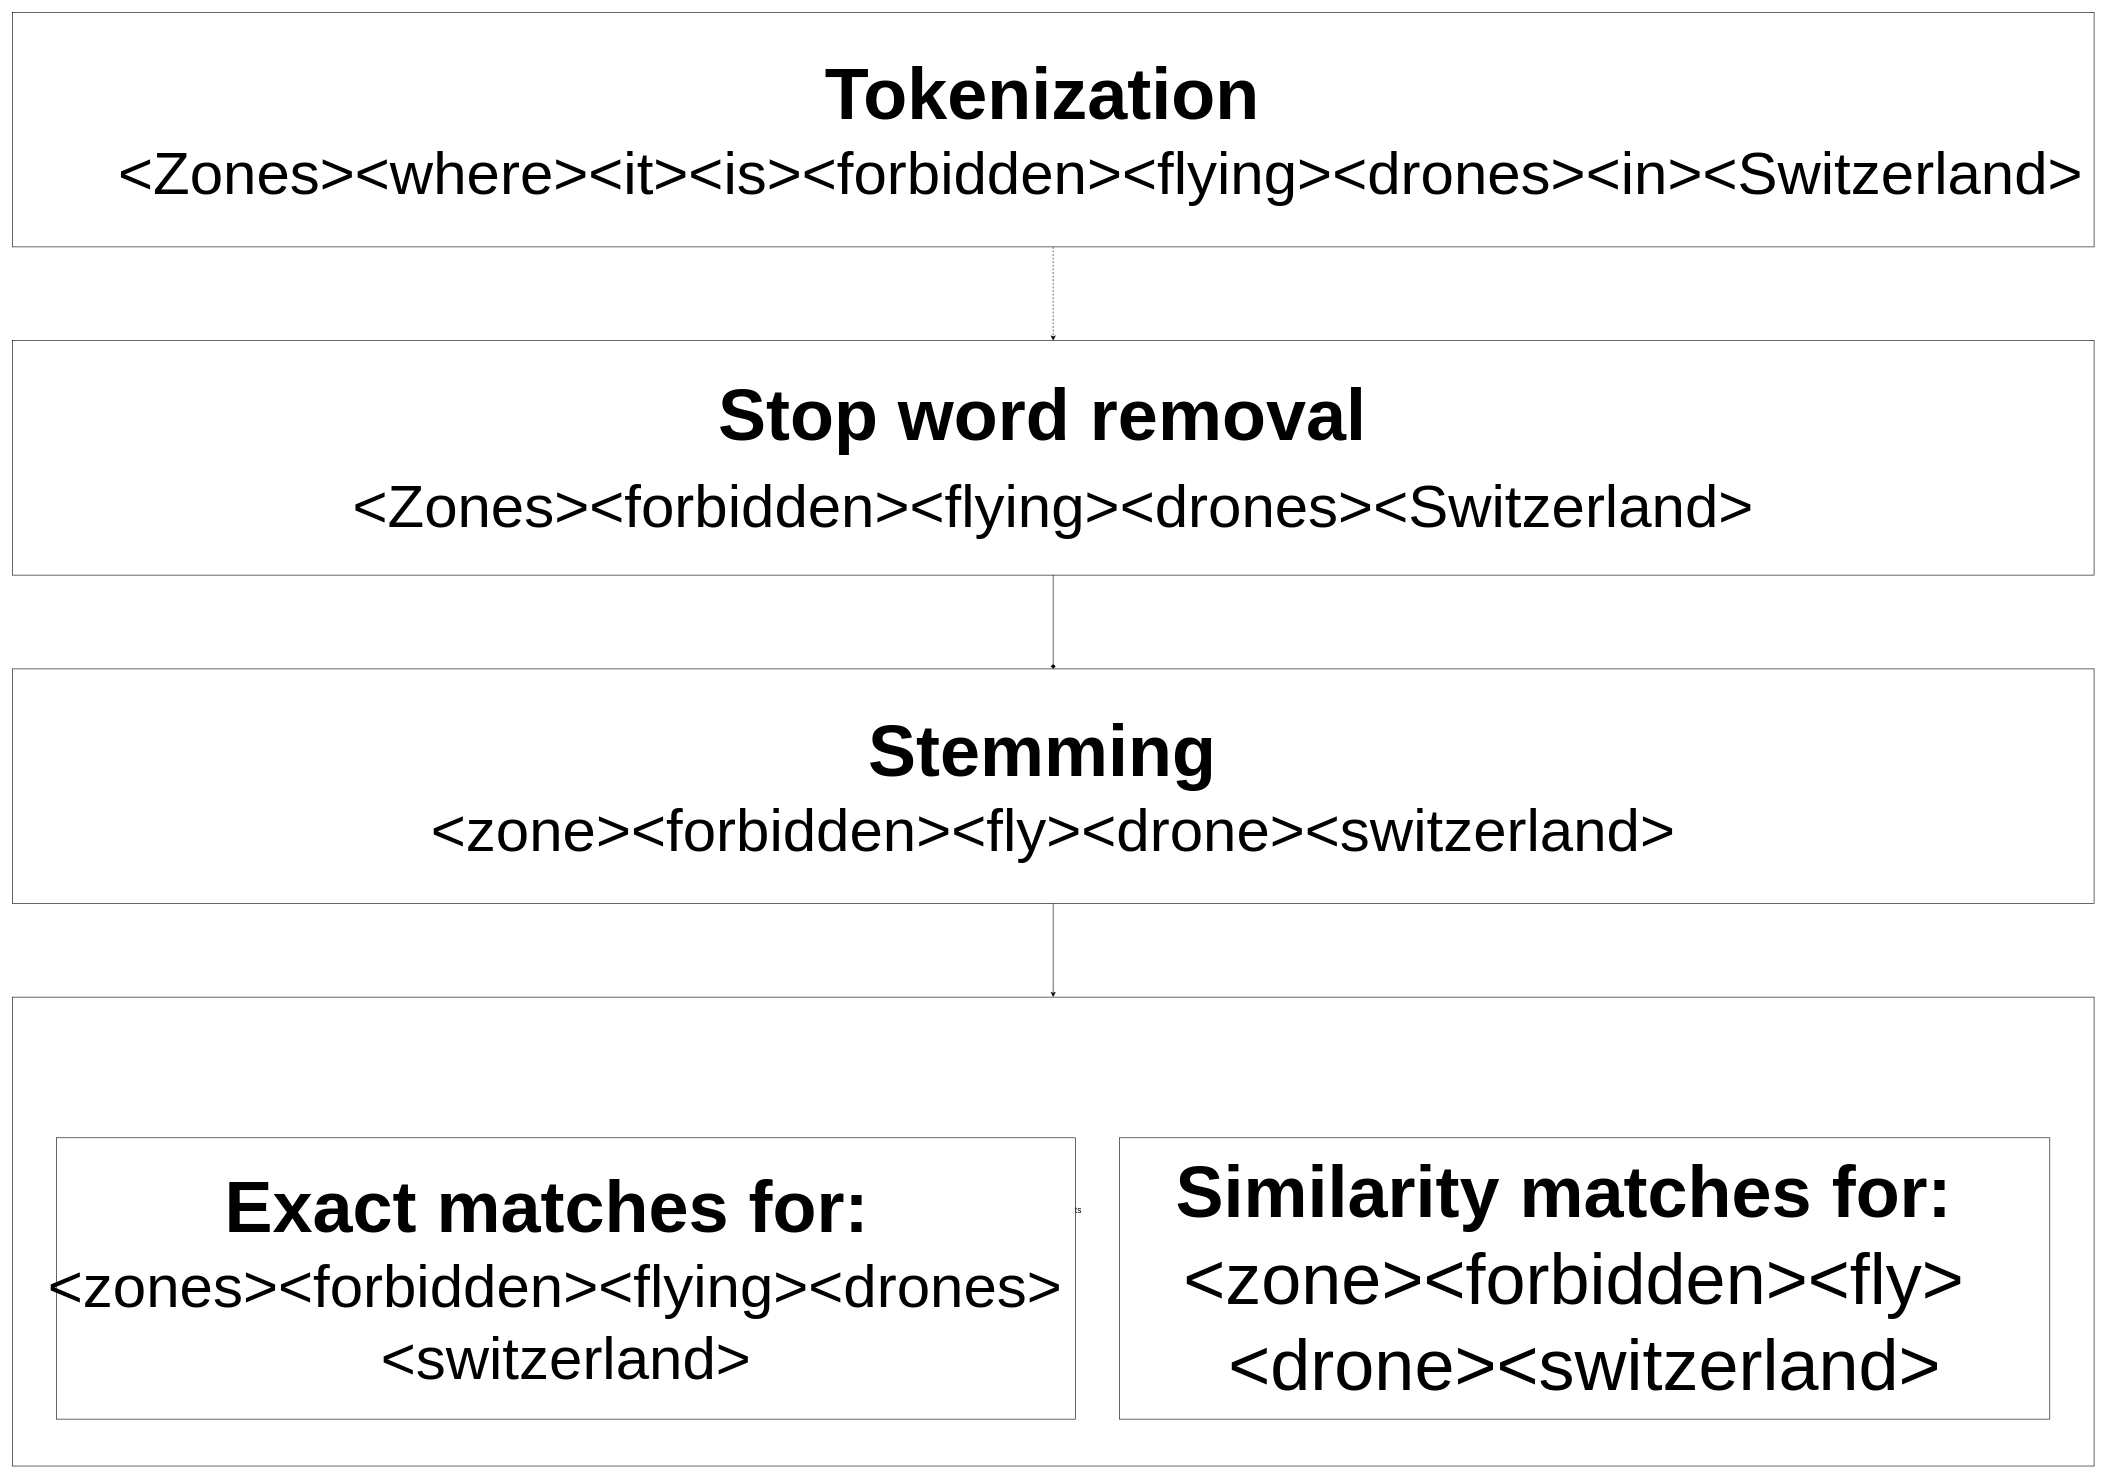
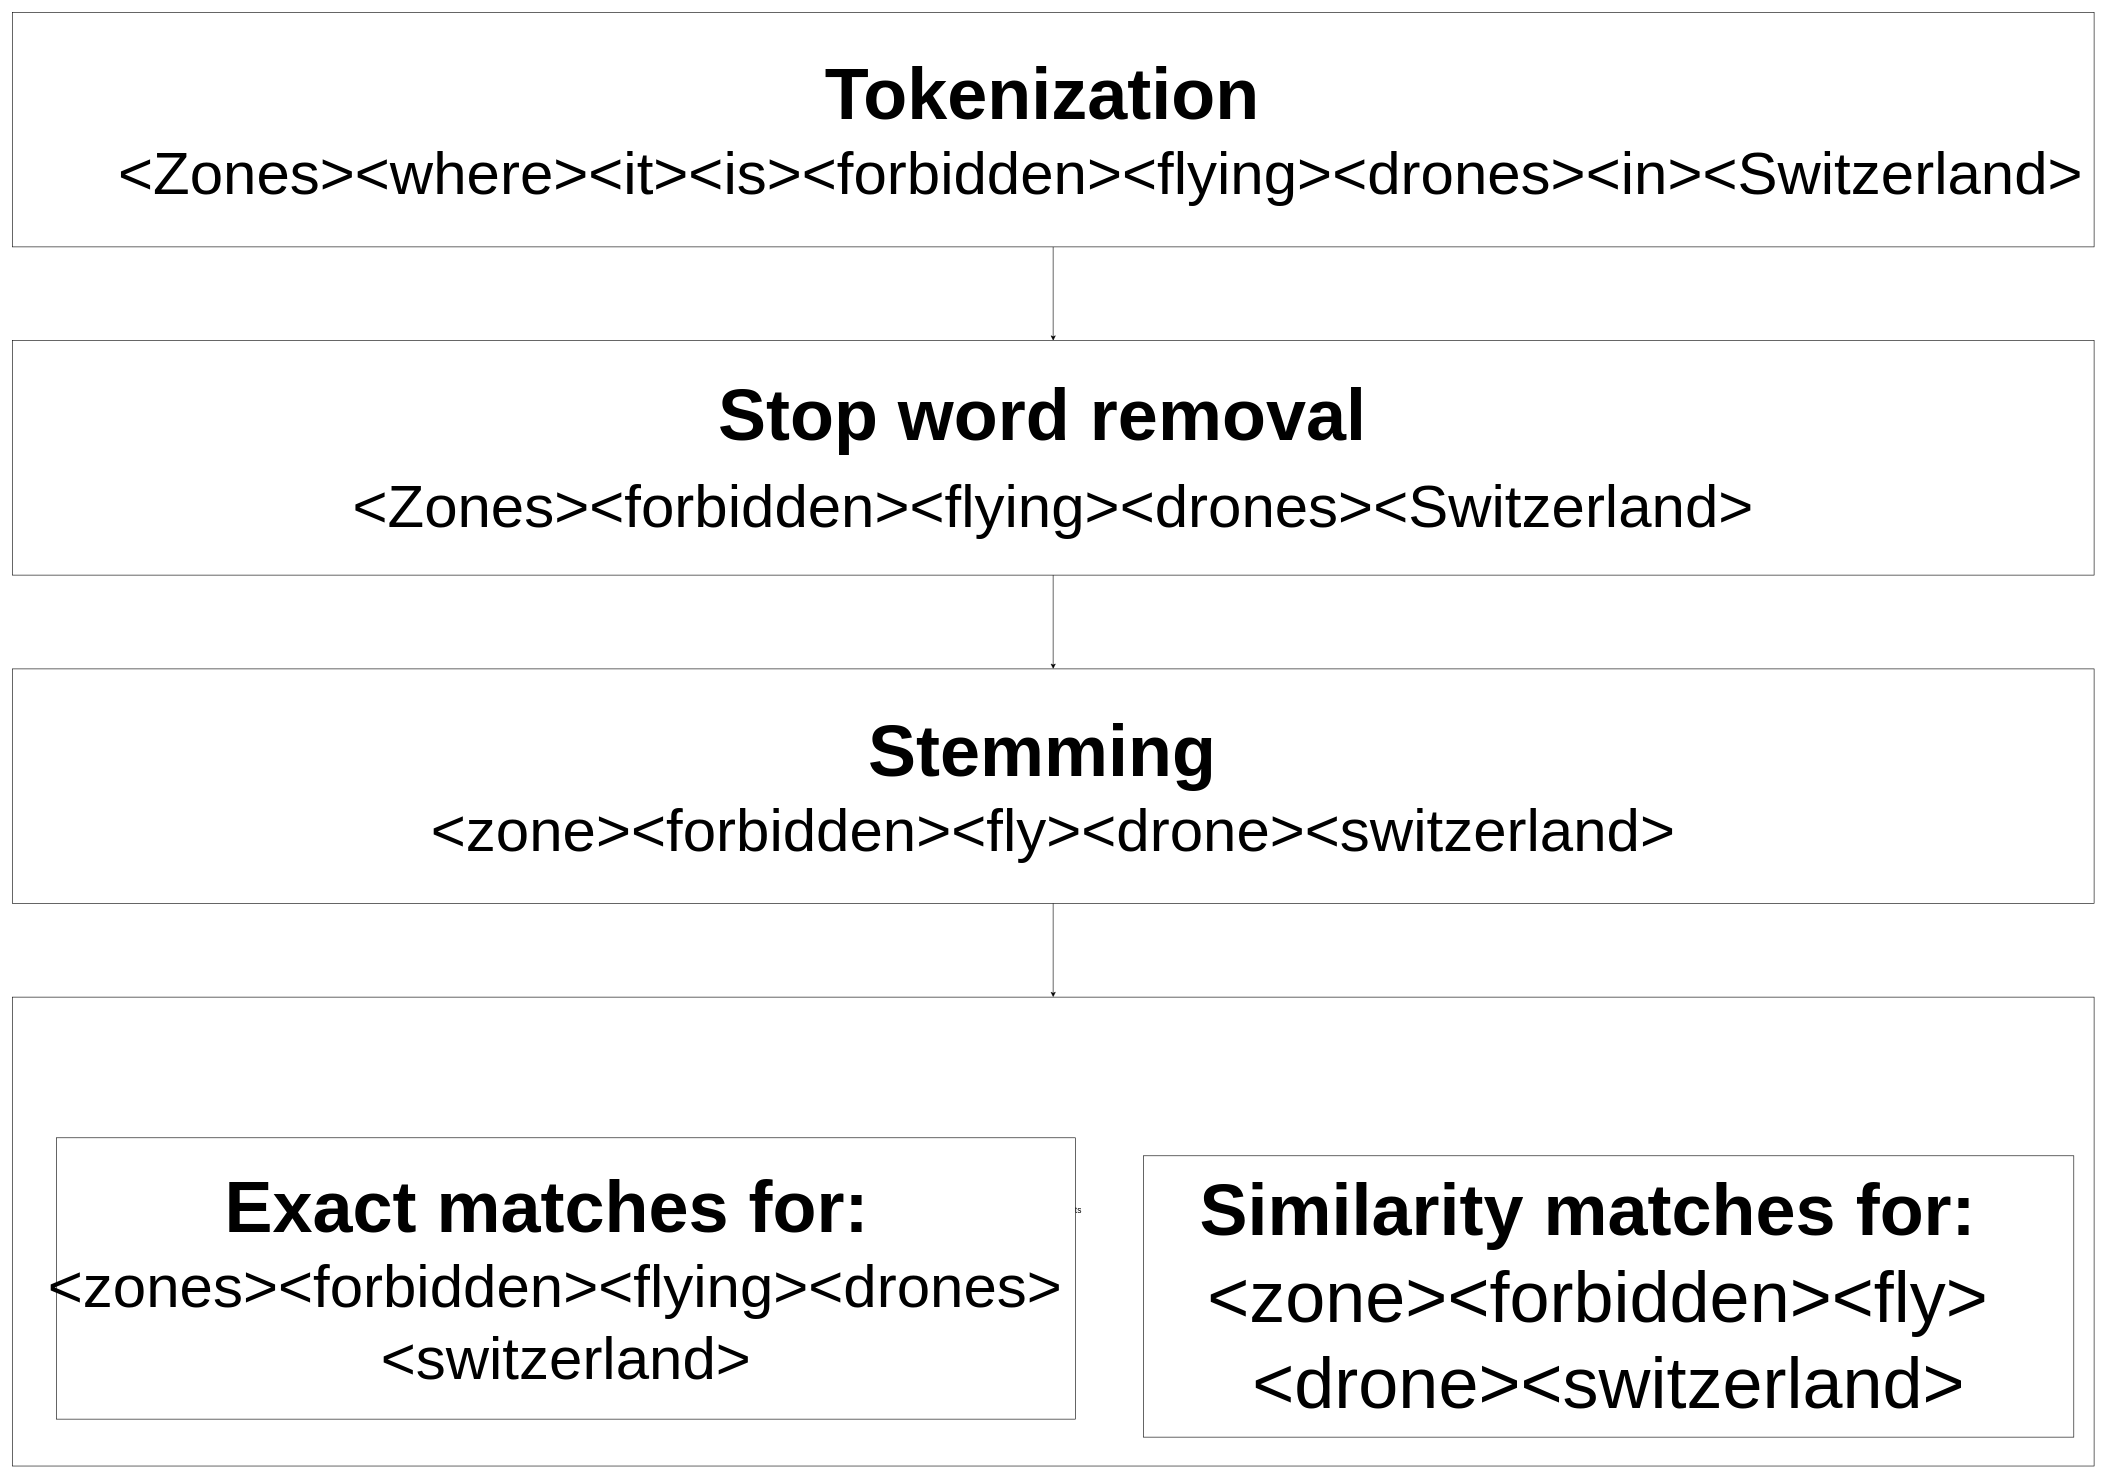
edge "Tokenization <Zones><where><it><is><forbidden><flying><drones><in><Switzerland>" -> "Stop word removal <Zones><forbidden><flying><drones><Switzerland>": style dashed -> solid
edge "Stop word removal <Zones><forbidden><flying><drones><Switzerland>" -> "Stemming <zone><forbidden><fly><drone><switzerland>": arrowhead diamond -> classic
node "Similarity matches for: <zone><forbidden><fly><drone><switzerland>": moved (1585, 1279) -> (1609, 1297)
